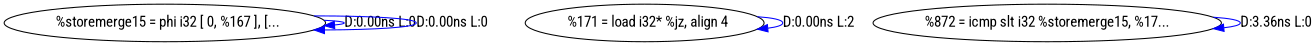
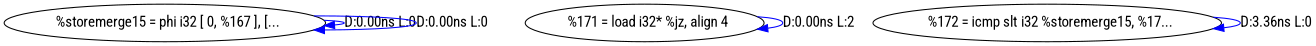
node "%872 = icmp slt i32 %storemerge15, %17...": label "%872 = icmp slt i32 %storemerge15, %17..." -> "%172 = icmp slt i32 %storemerge15, %17..."
